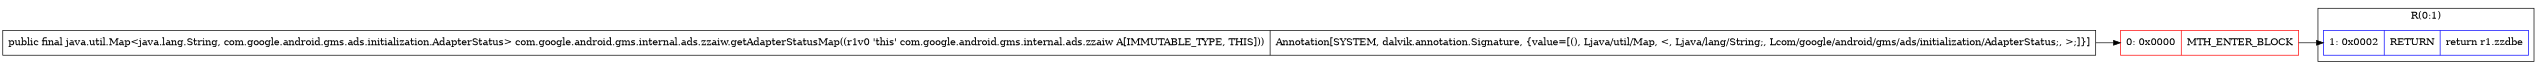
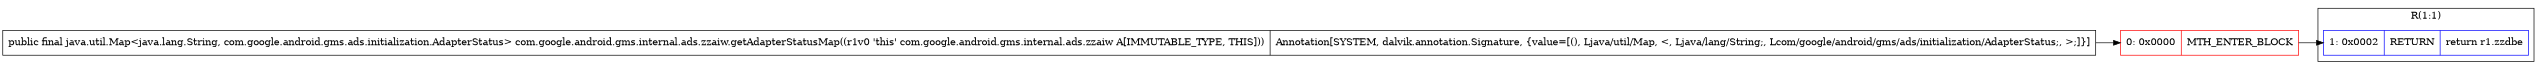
cluster "R(0:1)": label "R(0:1)" -> "R(1:1)"
